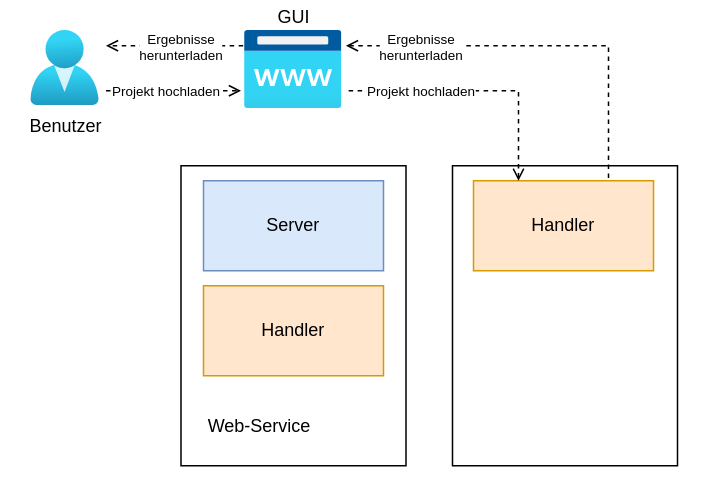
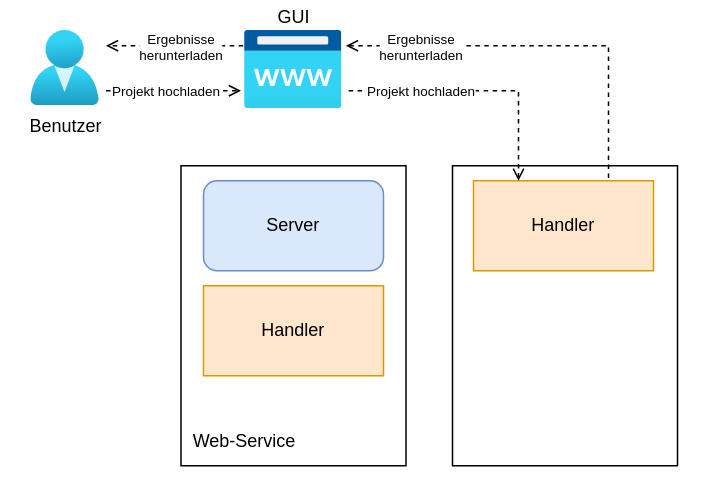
node "Server": shape rectangle -> rounded rectangle
node "Web-Service": moved (260, 427) -> (245, 442)
